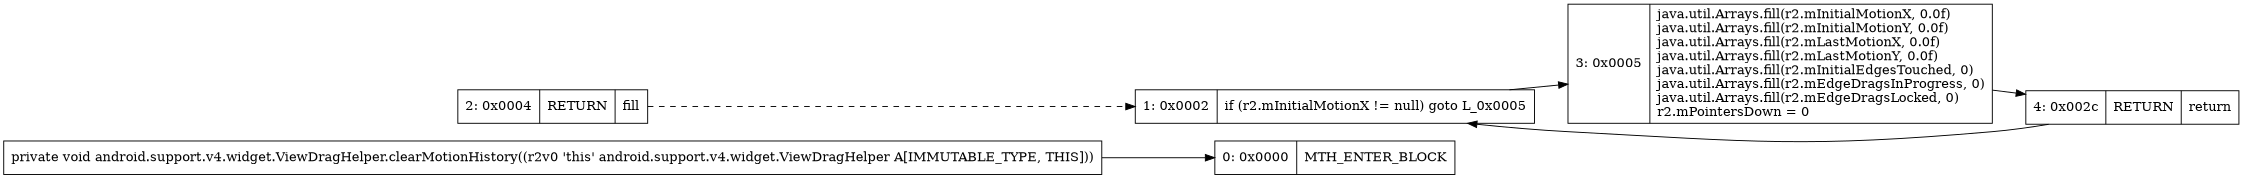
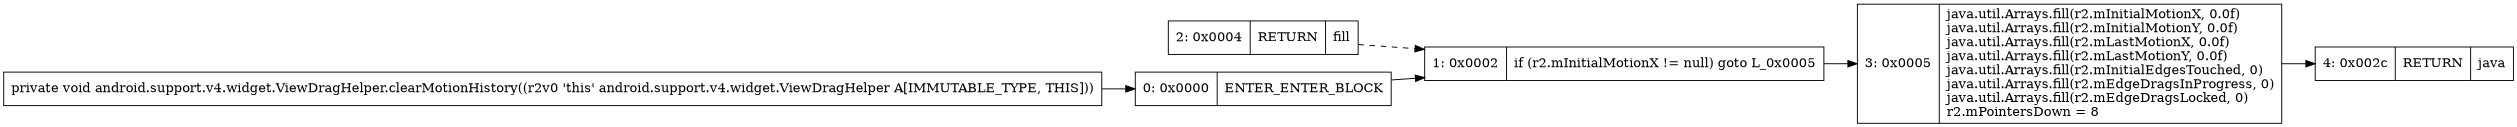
node "4: 0x002c": text "return" -> "java"
node "3: 0x0005": text "r2.mPointersDown = 0" -> "r2.mPointersDown = 8"
edge "4: 0x002c" -> "1: 0x0002": now "0: 0x0000" -> "1: 0x0002"
node "0: 0x0000": text "MTH_ENTER_BLOCK" -> "ENTER_ENTER_BLOCK"
